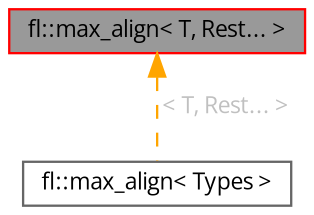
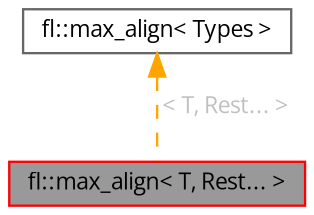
edge "fl::max_align< Types >" -> "fl::max_align< T, Rest... >": reversed
